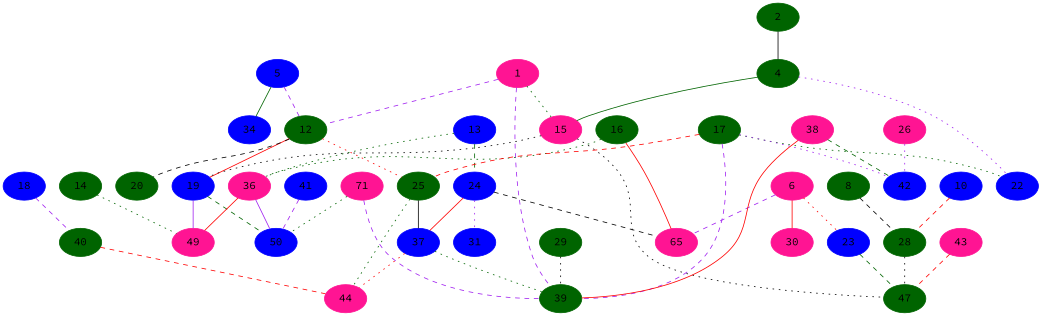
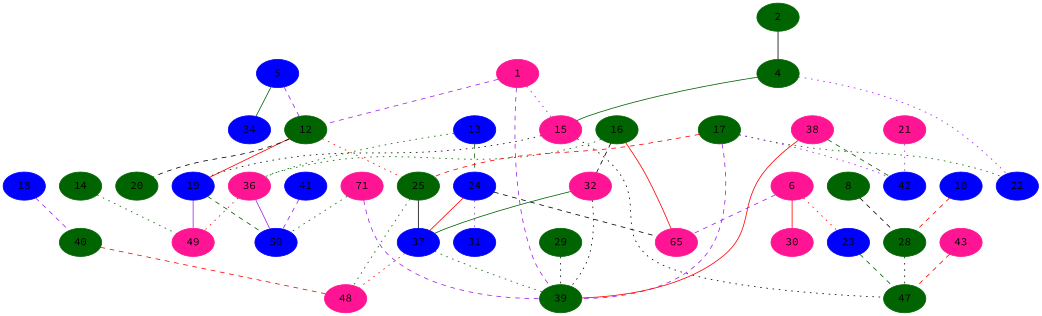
edge "1" -- "15": color darkgreen -> purple
node "26": label "26" -> "21"
node "32": added
edge "36" -- "49": style solid -> dotted
node "44": label "44" -> "48"
